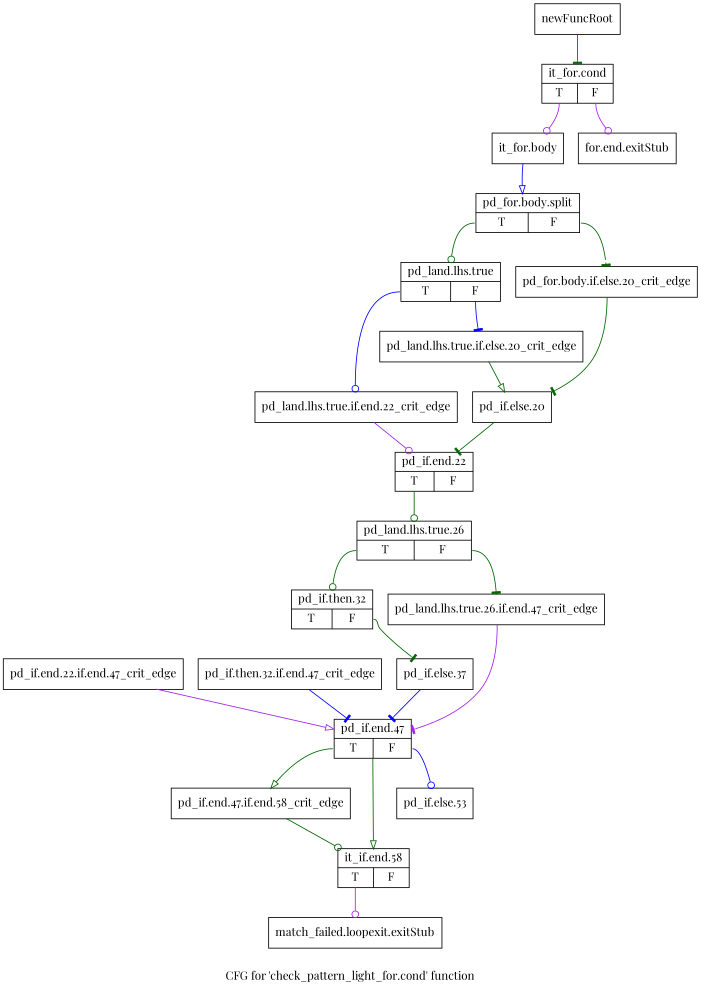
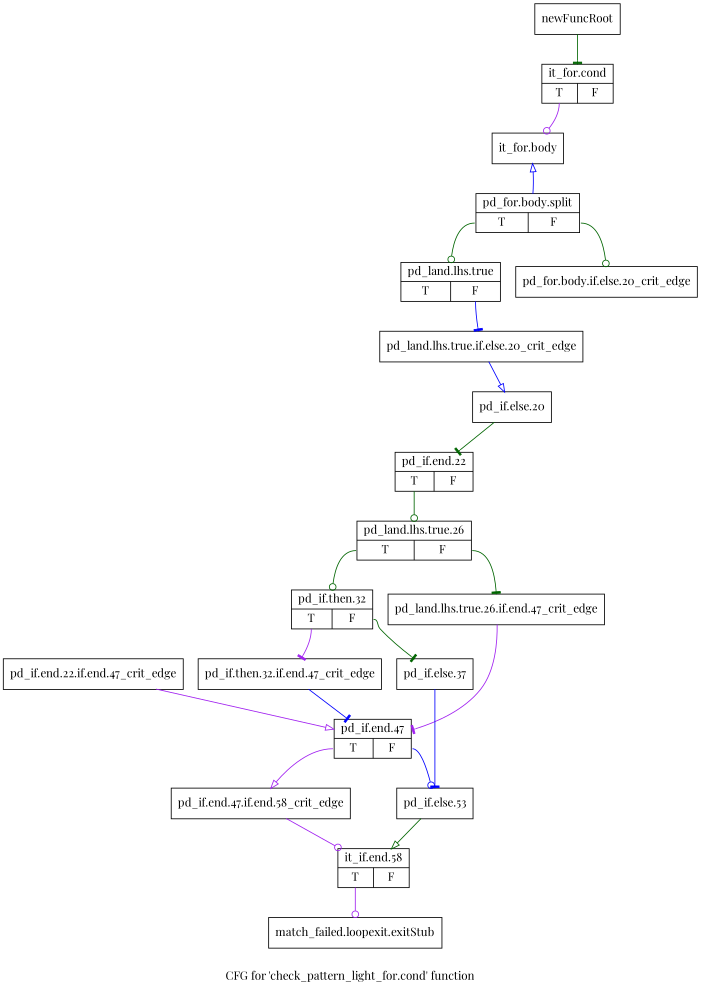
node "for.end.exitStub": removed
edge "it_for.body" -> "pd_for.body.split": reversed
edge "pd_for.body.split" -> "pd_for.body.if.else.20_crit_edge": arrowhead tee -> odot
edge "pd_for.body.if.else.20_crit_edge" -> "pd_if.else.20": removed
edge "pd_land.lhs.true.if.else.20_crit_edge" -> "pd_if.else.20": color darkgreen -> blue
node "pd_land.lhs.true.if.end.22_crit_edge": removed
edge "pd_if.then.32" -> "pd_if.then.32.if.end.47_crit_edge": added
edge "pd_if.else.37" -> "pd_if.end.47": now "pd_if.else.37" -> "pd_if.else.53"
edge "pd_if.end.47" -> "pd_if.end.47.if.end.58_crit_edge": color darkgreen -> purple
edge "pd_if.end.47" -> "it_if.end.58": now "pd_if.else.53" -> "it_if.end.58"
edge "pd_if.end.47.if.end.58_crit_edge" -> "it_if.end.58": color darkgreen -> purple
